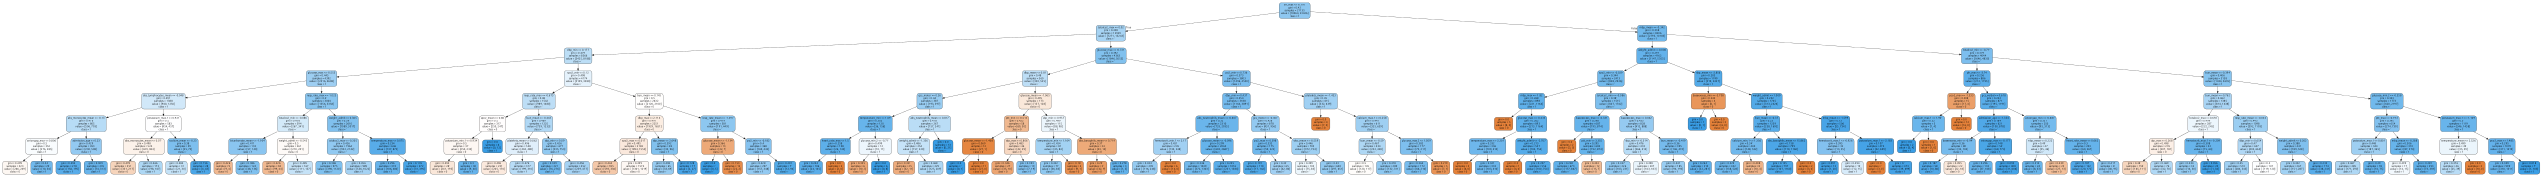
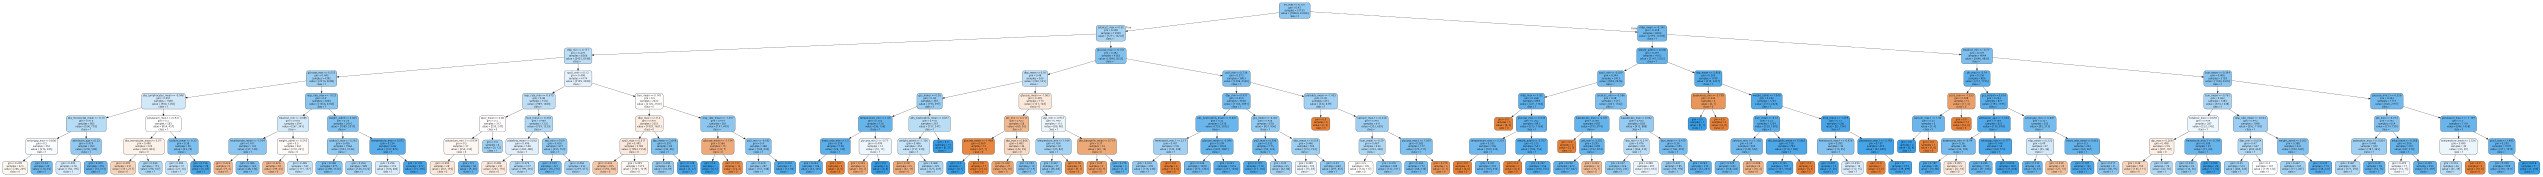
node "gini = 0.0 samples = 6 value = [0, 12] class = 1": fillcolor #399de5 -> #a0d0f3
node "gini = 0.494 samples = 218 value = [156, 195] class = 1": fillcolor #58ace9 -> #d7ebfa
node "gini = 0.296 samples = 374 value = [106, 480] class = 1": fillcolor #65b3eb -> #d7ebfa
